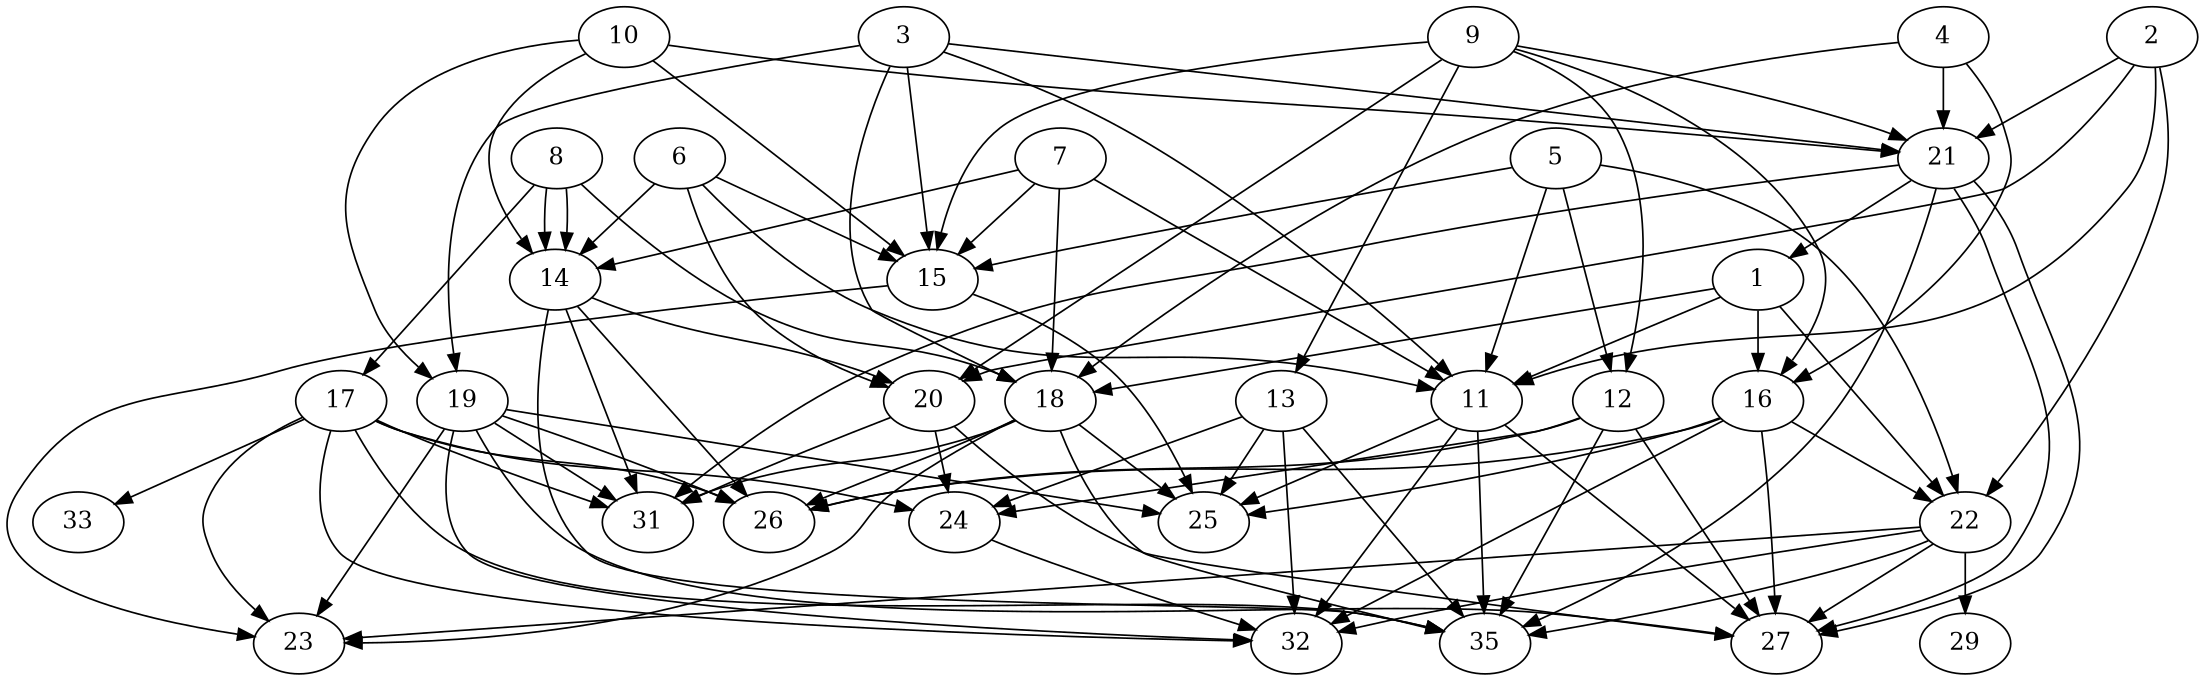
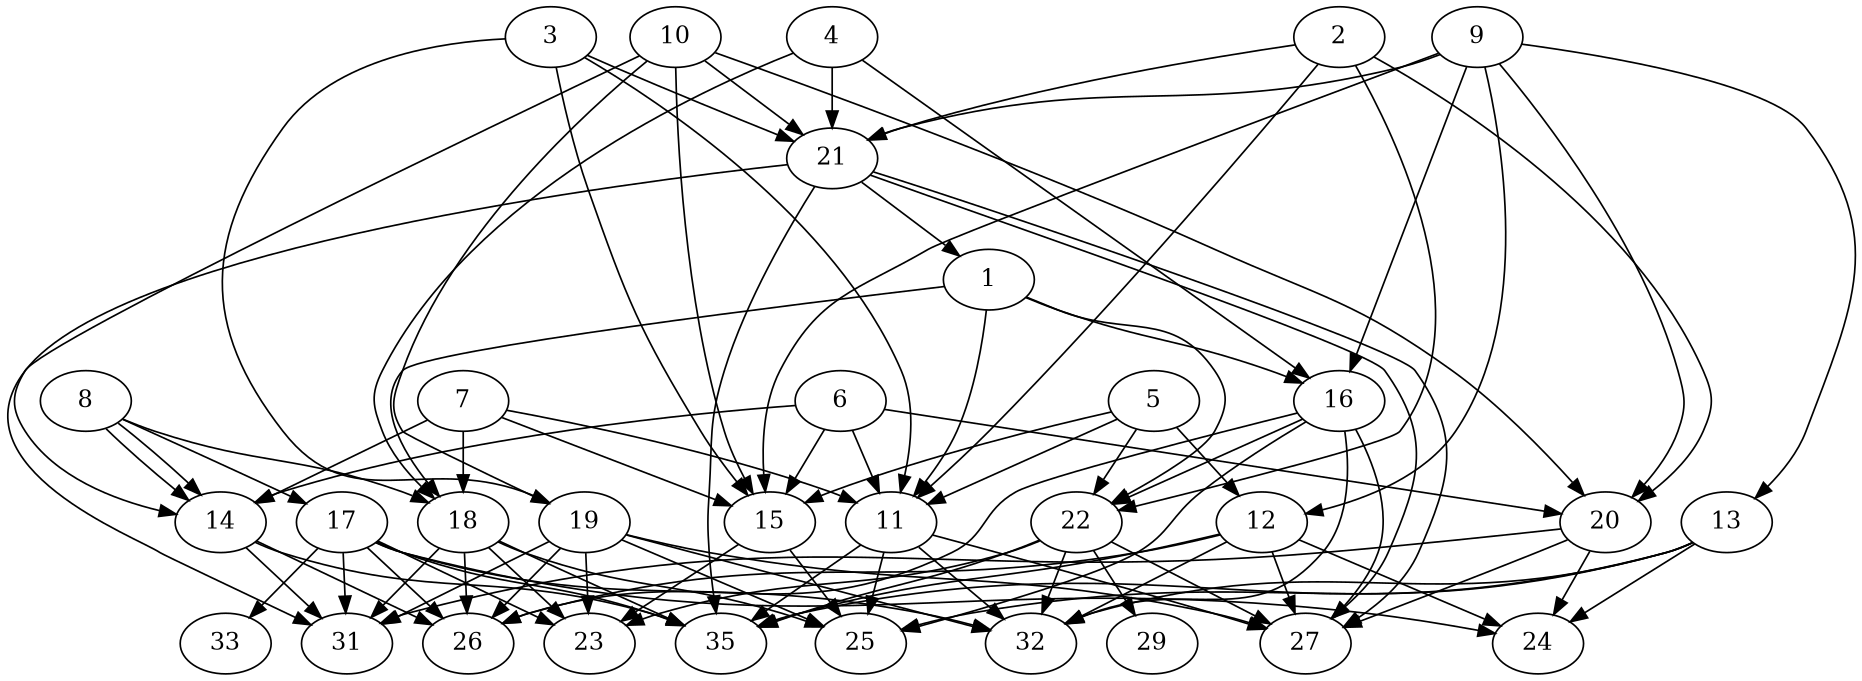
edge "3" -> "18": removed
edge "14" -> "20": now "10" -> "20"
edge "24" -> "32": now "12" -> "32"
